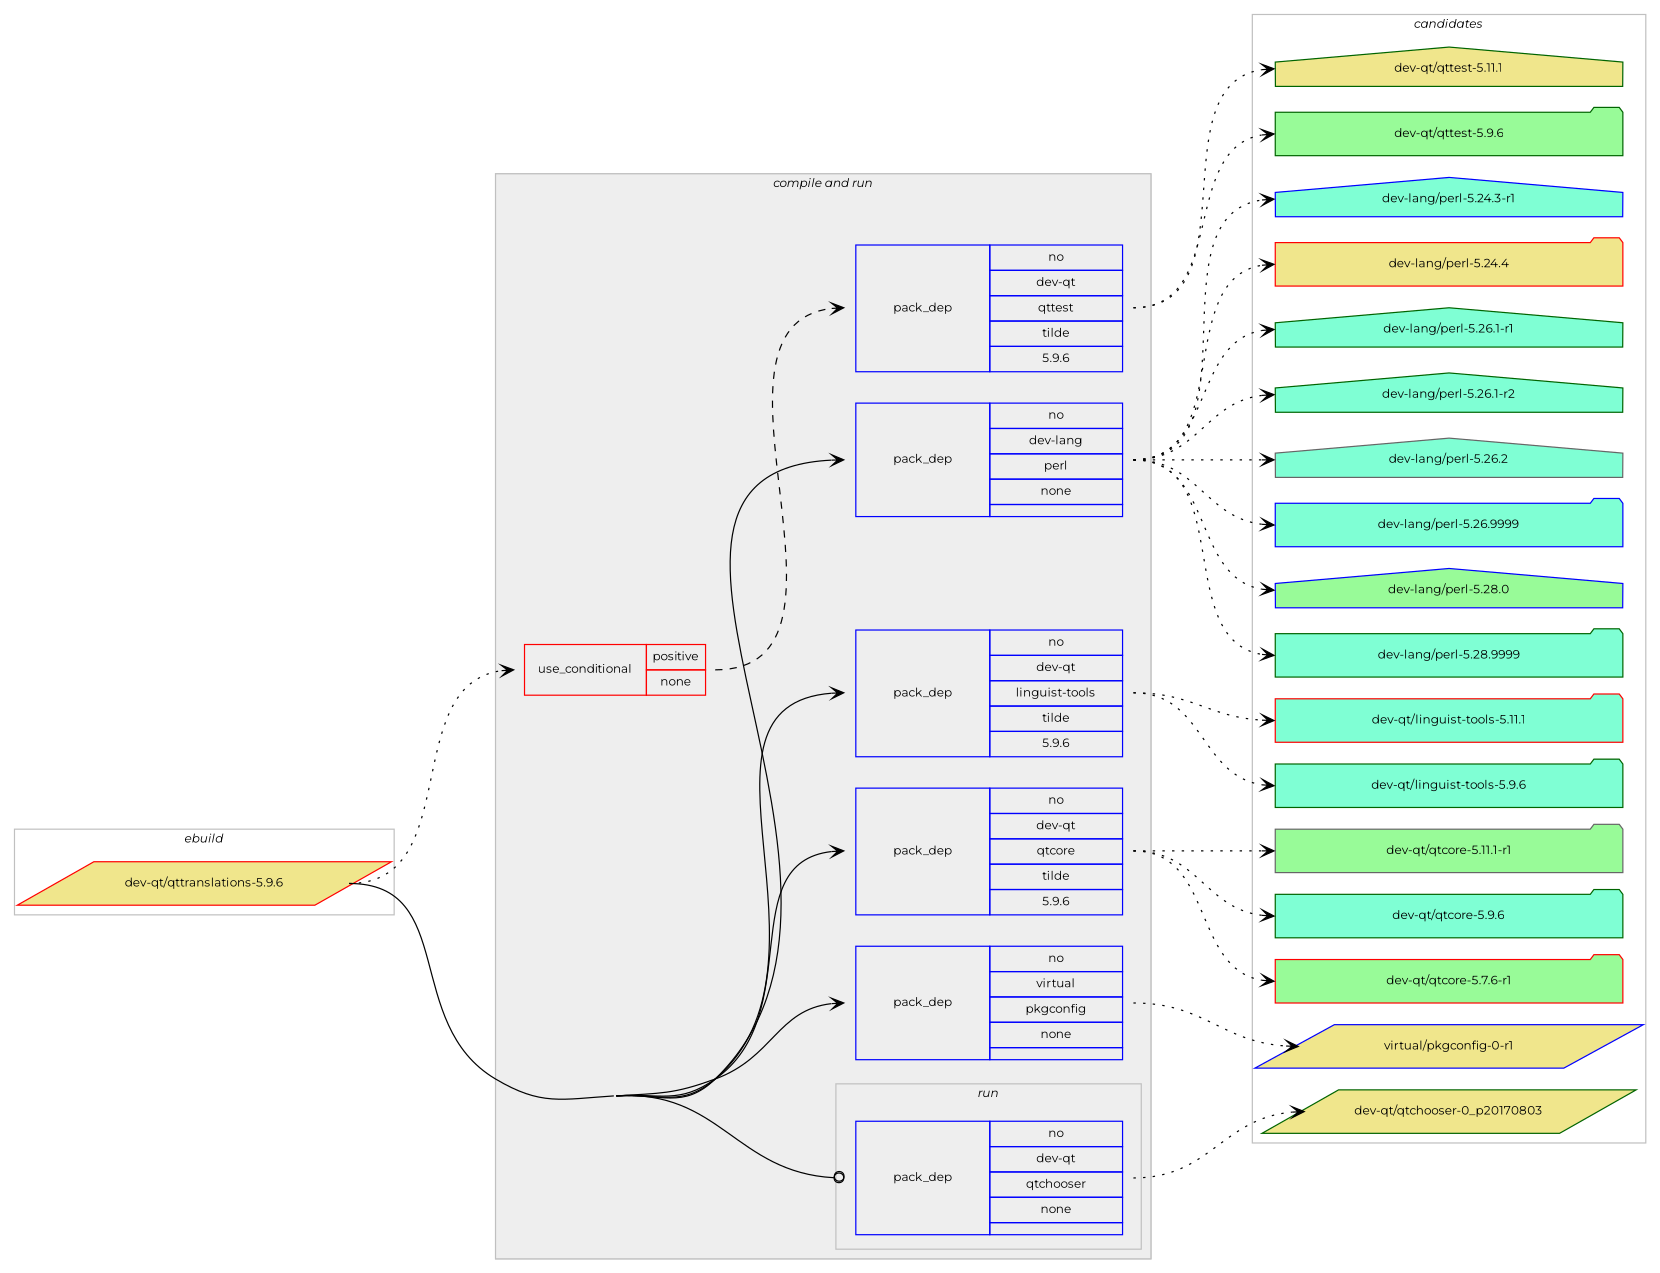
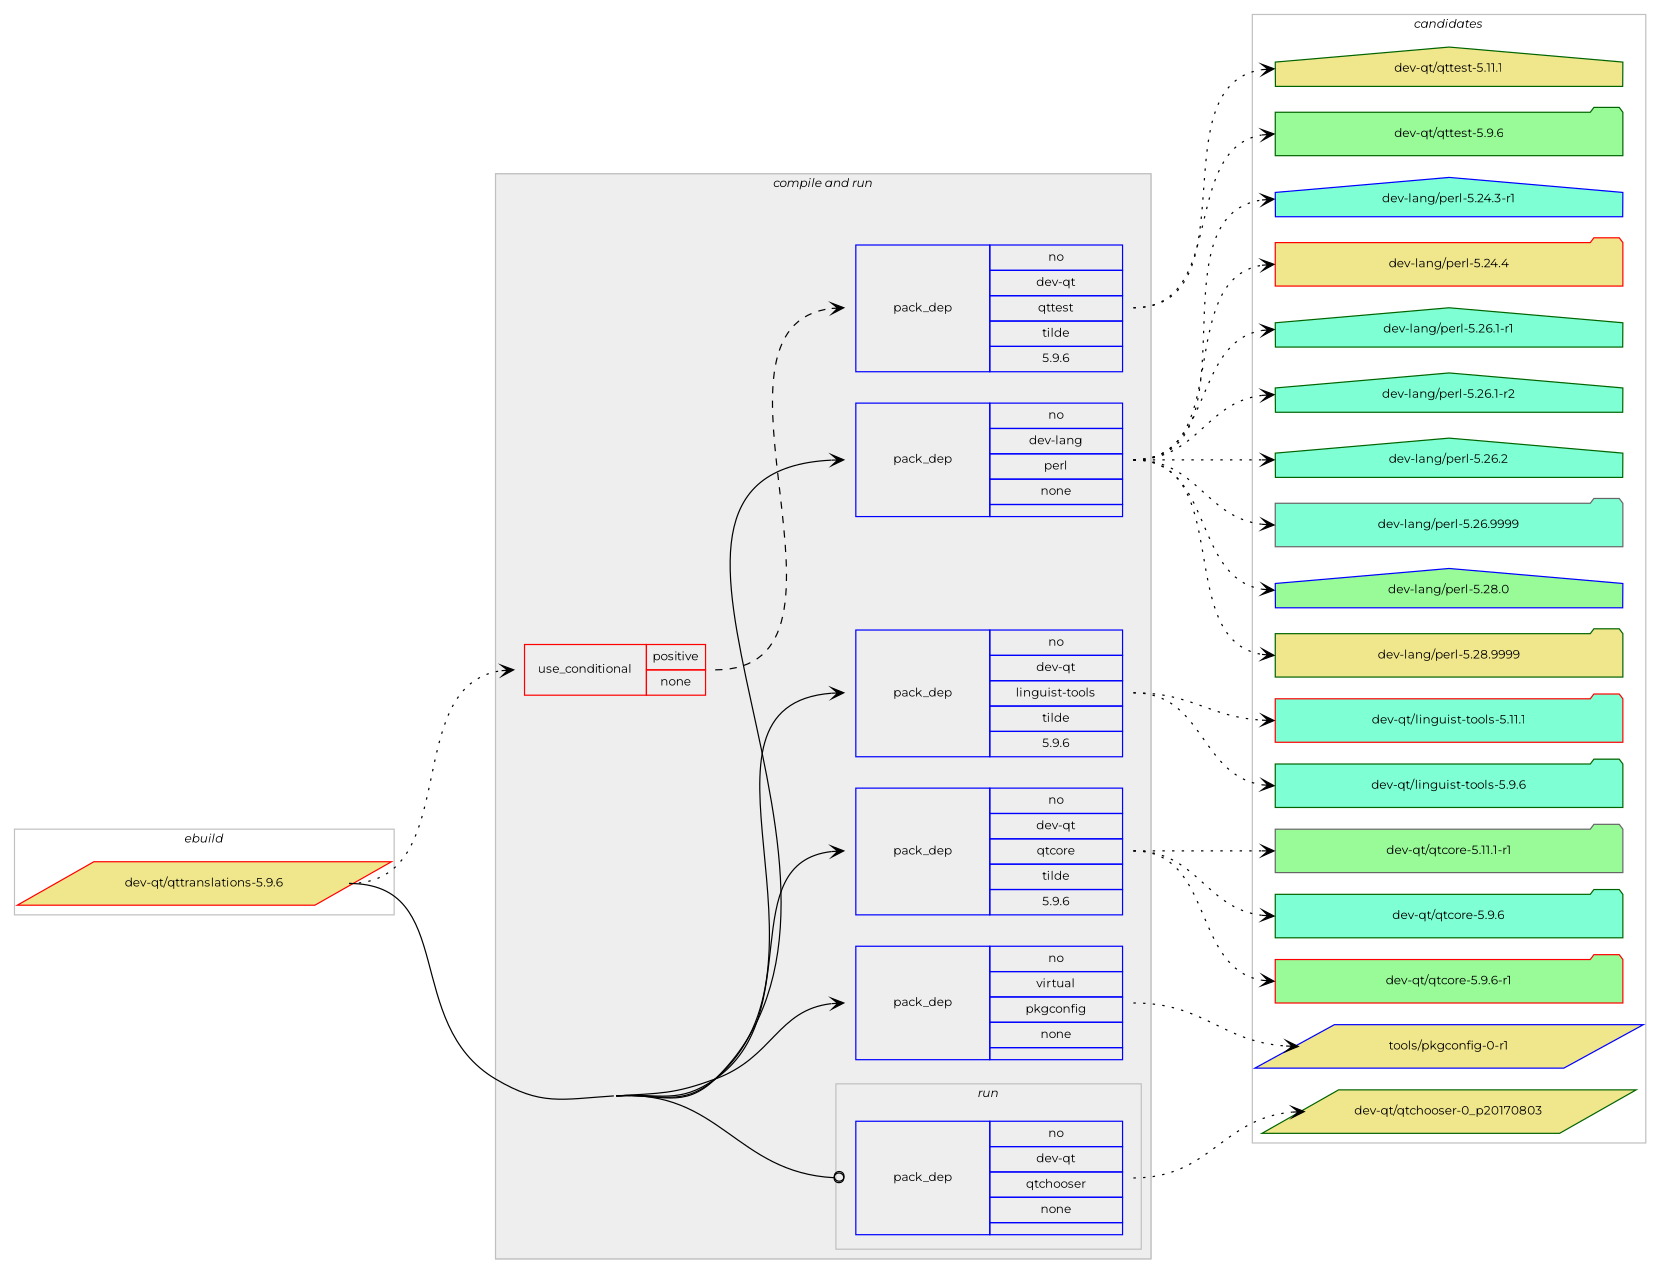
node "dev-lang/perl-5.26.2": color gray40 -> darkgreen
node "dev-lang/perl-5.26.9999": color blue -> gray40
node "dev-lang/perl-5.28.9999": fillcolor aquamarine -> khaki
node "dev-qt/qtcore-5.7.6-r1": label "dev-qt/qtcore-5.7.6-r1" -> "dev-qt/qtcore-5.9.6-r1"
node "virtual/pkgconfig-0-r1": label "virtual/pkgconfig-0-r1" -> "tools/pkgconfig-0-r1"
